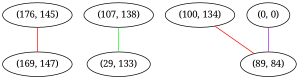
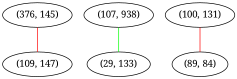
node "(176, 145)": label "(176, 145)" -> "(376, 145)"
node "(107, 138)": label "(107, 138)" -> "(107, 938)"
node "(100, 134)": label "(100, 134)" -> "(100, 131)"
node "(0, 0)": removed
node "(169, 147)": label "(169, 147)" -> "(109, 147)"
